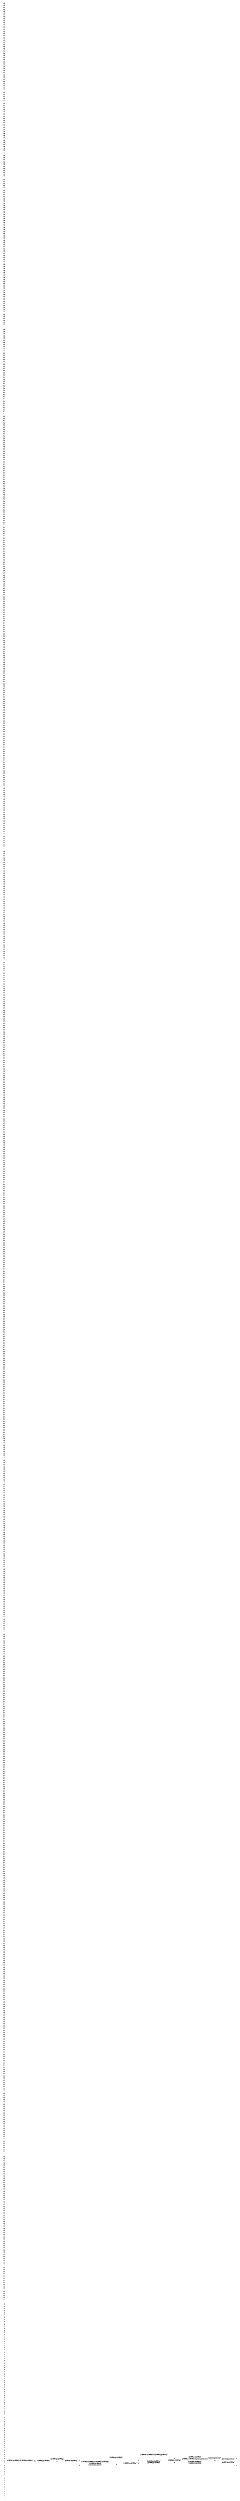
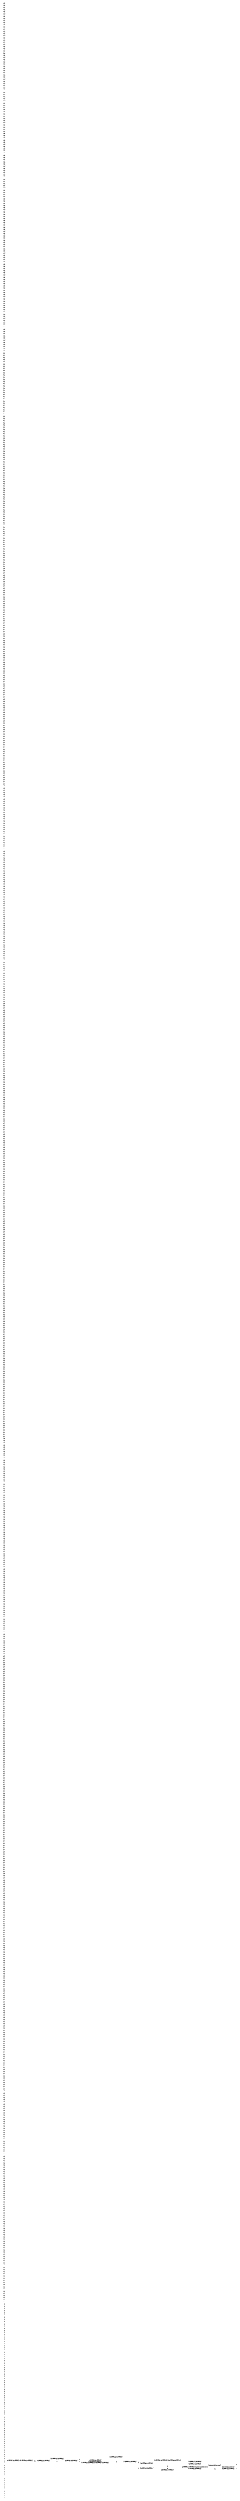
edge "n22" -- "n19": now "n22" -- "n83"
